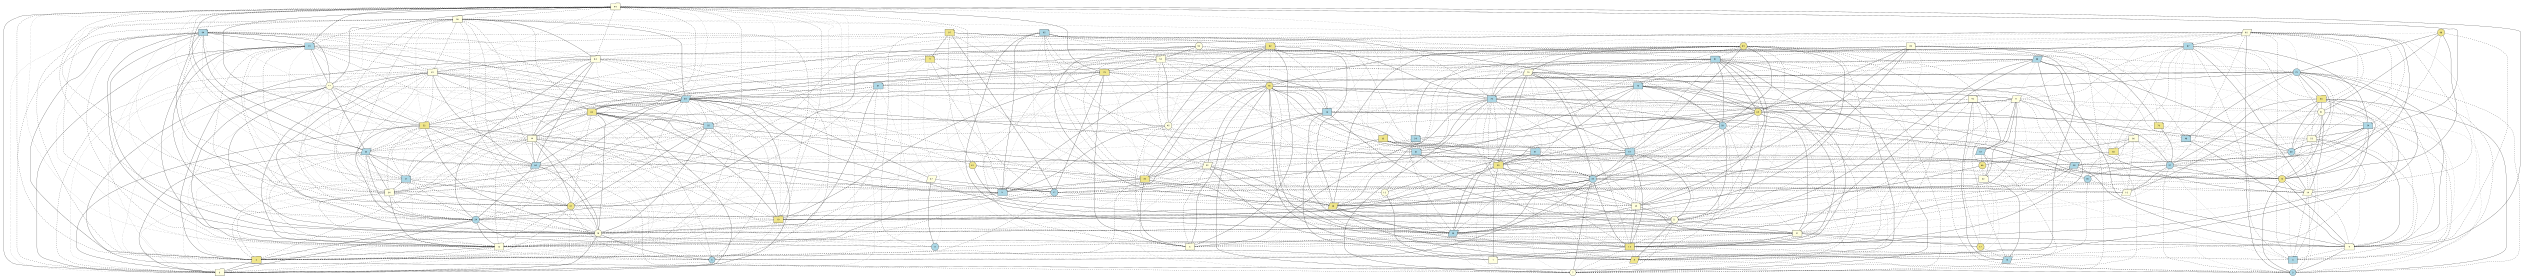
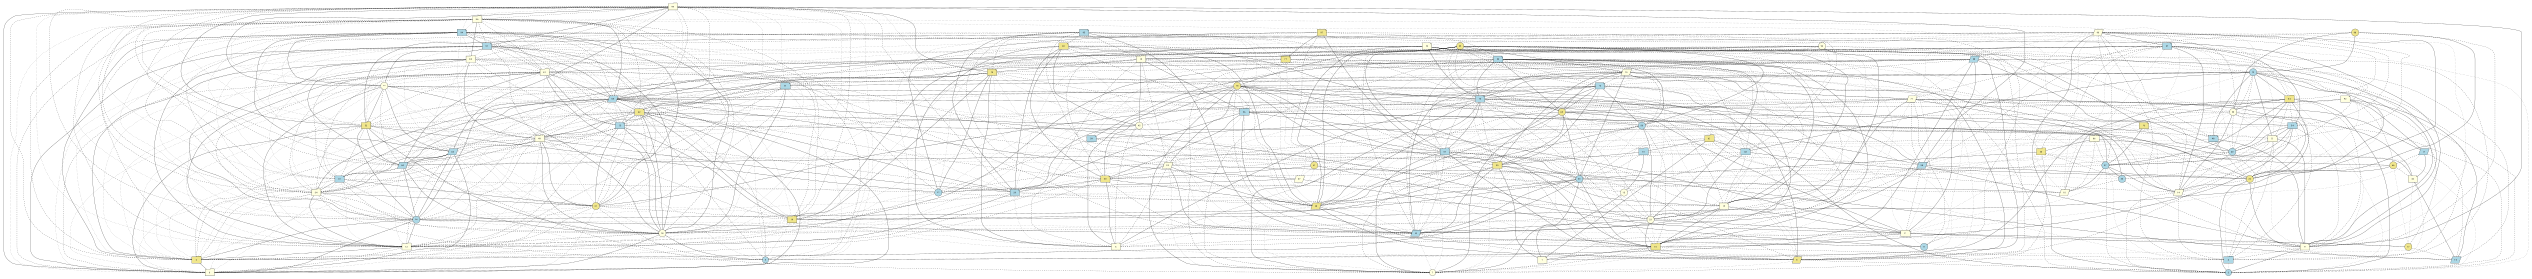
edge "23" -> "57": now "7" -> "57"
